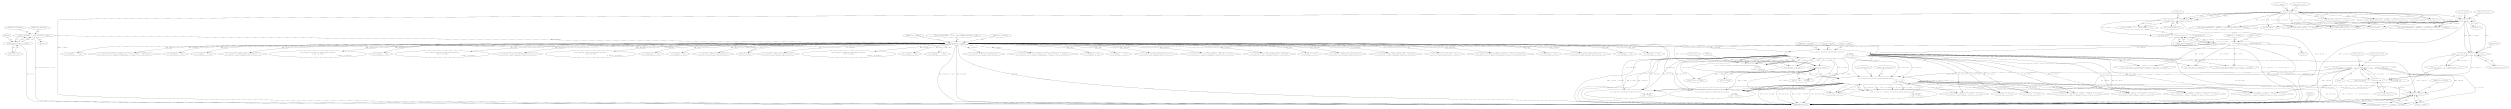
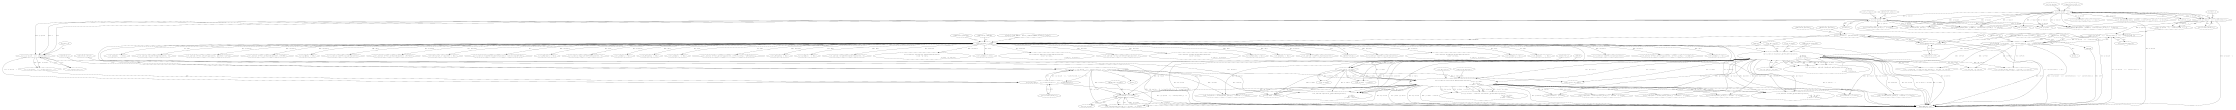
node "(MethodParameterIn,effect_handle_t  self)": added
